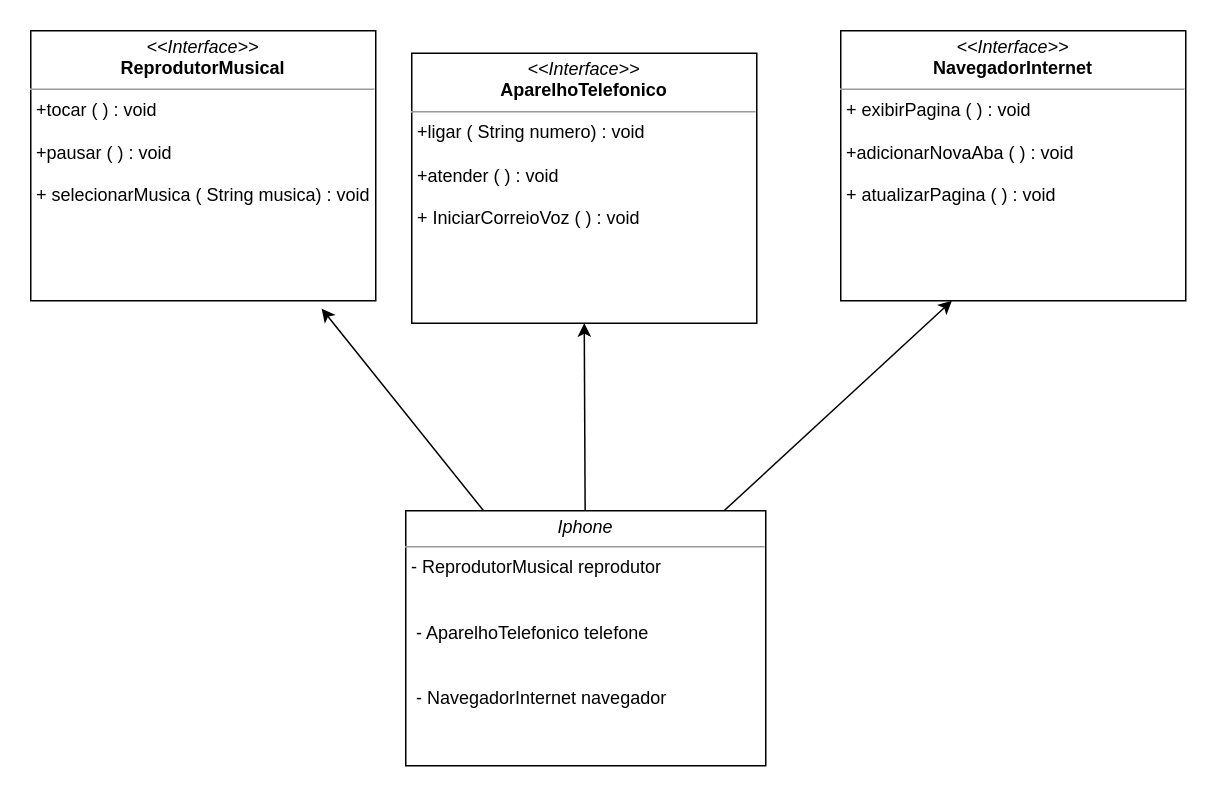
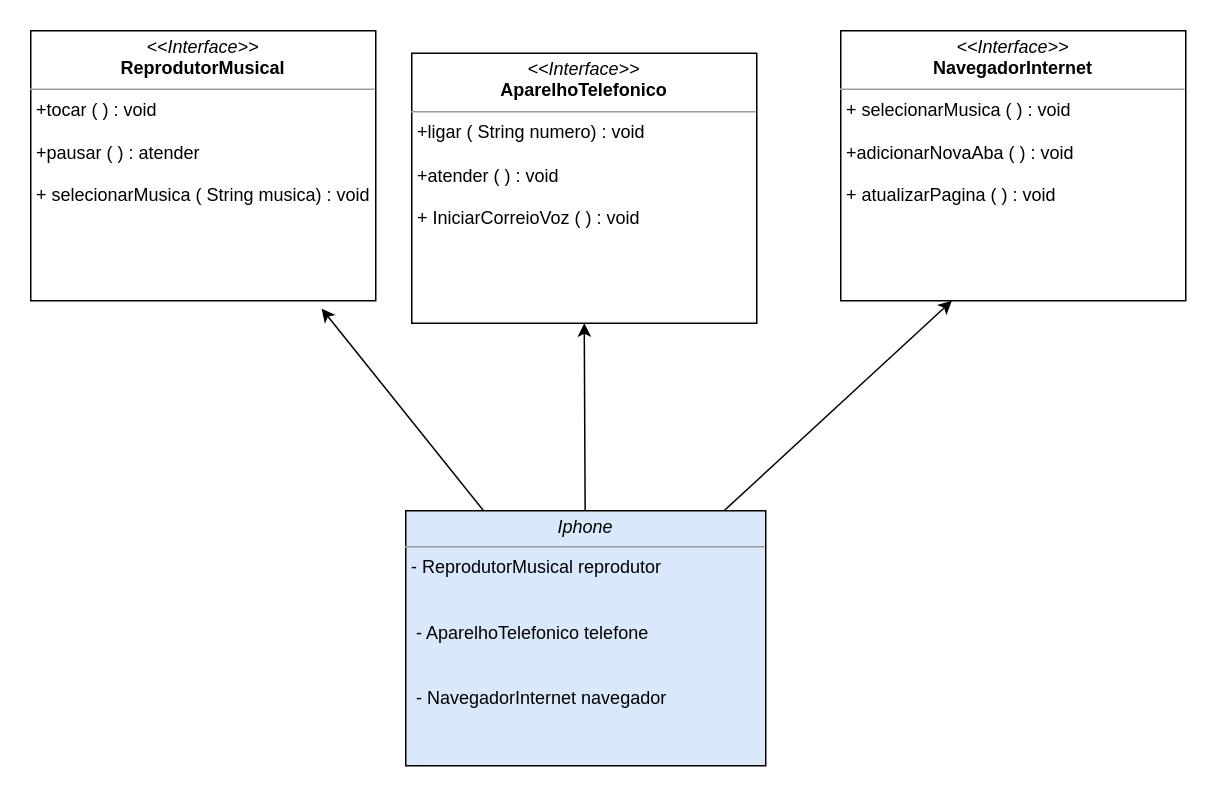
node "<<Interface>> ReprodutorMusical +tocar ( ) : void +pausar ( ) : void + selecionarMusica ( String musica) : void": label "<<Interface>> ReprodutorMusical +tocar ( ) : void +pausar ( ) : void + selecionarMusica ( String musica) : void" -> "<<Interface>> ReprodutorMusical +tocar ( ) : void +pausar ( ) : atender + selecionarMusica ( String musica) : void"
node "<<Interface>> NavegadorInternet + exibirPagina ( ) : void +adicionarNovaAba ( ) : void + atualizarPagina ( ) : void": label "<<Interface>> NavegadorInternet + exibirPagina ( ) : void +adicionarNovaAba ( ) : void + atualizarPagina ( ) : void" -> "<<Interface>> NavegadorInternet + selecionarMusica ( ) : void +adicionarNovaAba ( ) : void + atualizarPagina ( ) : void"
node "Iphone - ReprodutorMusical reprodutor - AparelhoTelefonico telefone - NavegadorInternet navegador": fillcolor #ffffff -> #dae8fc
